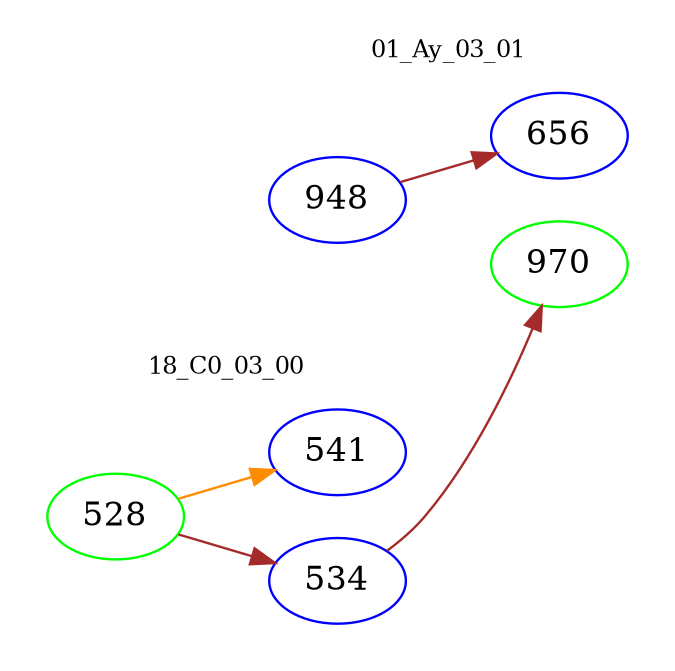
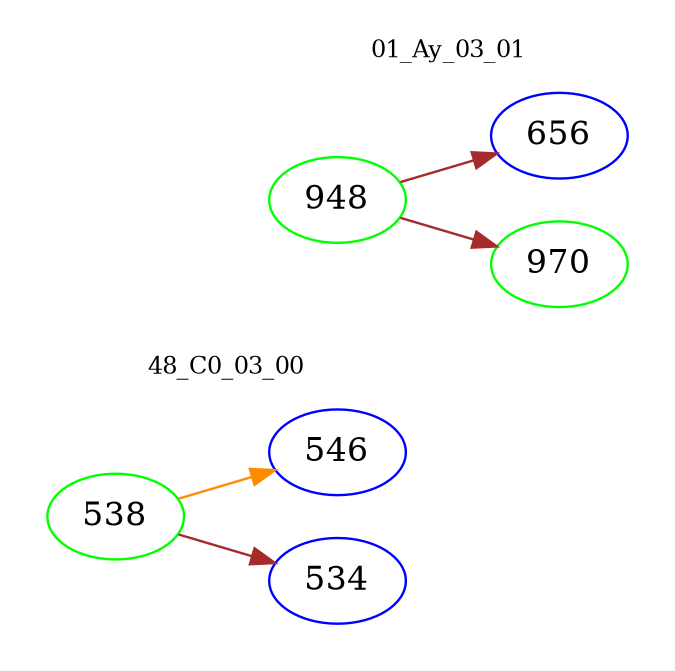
node "948": color blue -> green
cluster "18_C0_03_00": label "18_C0_03_00" -> "48_C0_03_00"
edge "534" -> "970": now "948" -> "970"
node "541": label "541" -> "546"
node "528": label "528" -> "538"
